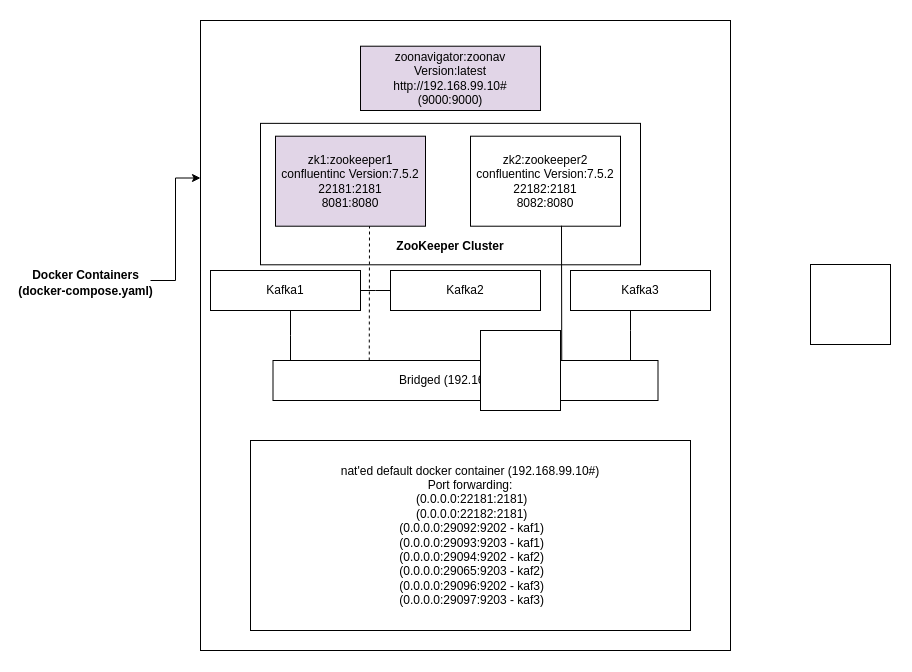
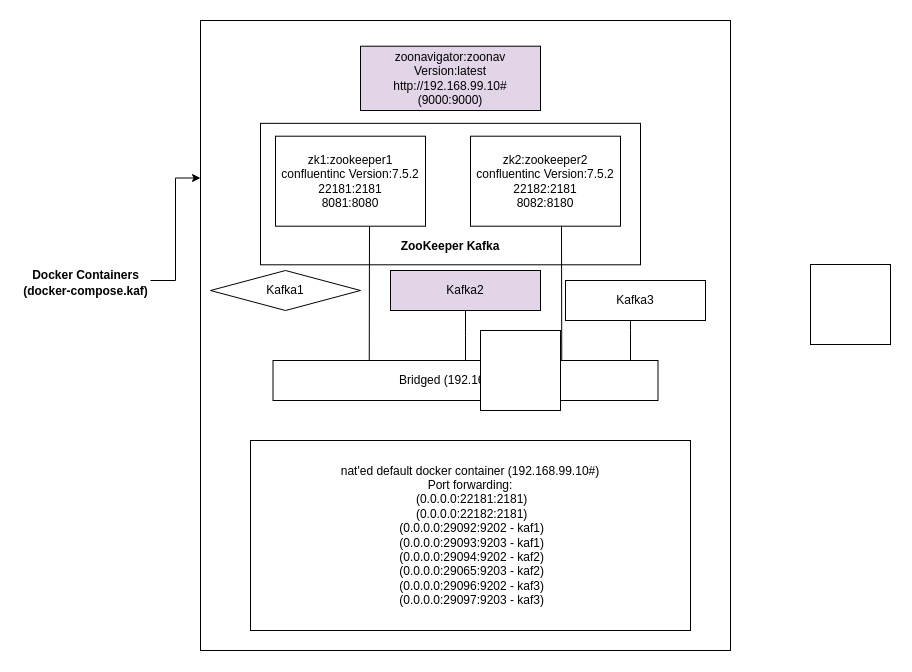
node "zk1:zookeeper1 confluentinc Version:7.5.2 22181:2181 8081:8080": fillcolor #e1d5e7 -> #ffffff
node "zk2:zookeeper2 confluentinc Version:7.5.2 22182:2181 8082:8080": label "zk2:zookeeper2 confluentinc Version:7.5.2 22182:2181 8082:8080" -> "zk2:zookeeper2 confluentinc Version:7.5.2 22182:2181 8082:8180"
node "ZooKeeper Cluster": label "ZooKeeper Cluster" -> "ZooKeeper Kafka"
node "Docker Containers (docker-compose.yaml)": label "Docker Containers (docker-compose.yaml)" -> "Docker Containers (docker-compose.kaf)"
node "Kafka1": shape rectangle -> diamond
edge "Kafka1" -- "Kafka2": now "Bridged (192.168.1.0/28)" -- "Kafka2"
node "Kafka2": fillcolor #ffffff -> #e1d5e7
node "Kafka3": moved (641, 291) -> (636, 301)
edge "zk1:zookeeper1 confluentinc Version:7.5.2 22181:2181 8081:8080" -- "Bridged (192.168.1.0/28)": style dashed -> solid
edge "Kafka1" -- "Bridged (192.168.1.0/28)": removed
